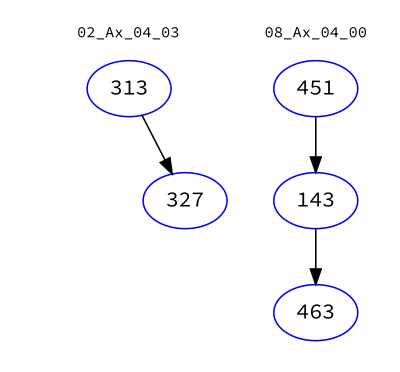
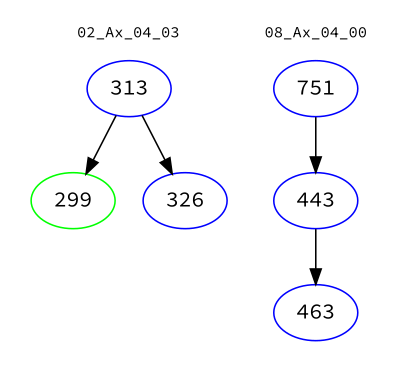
node "451": label "451" -> "751"
node "299": added
node "327": label "327" -> "326"
node "143": label "143" -> "443"
